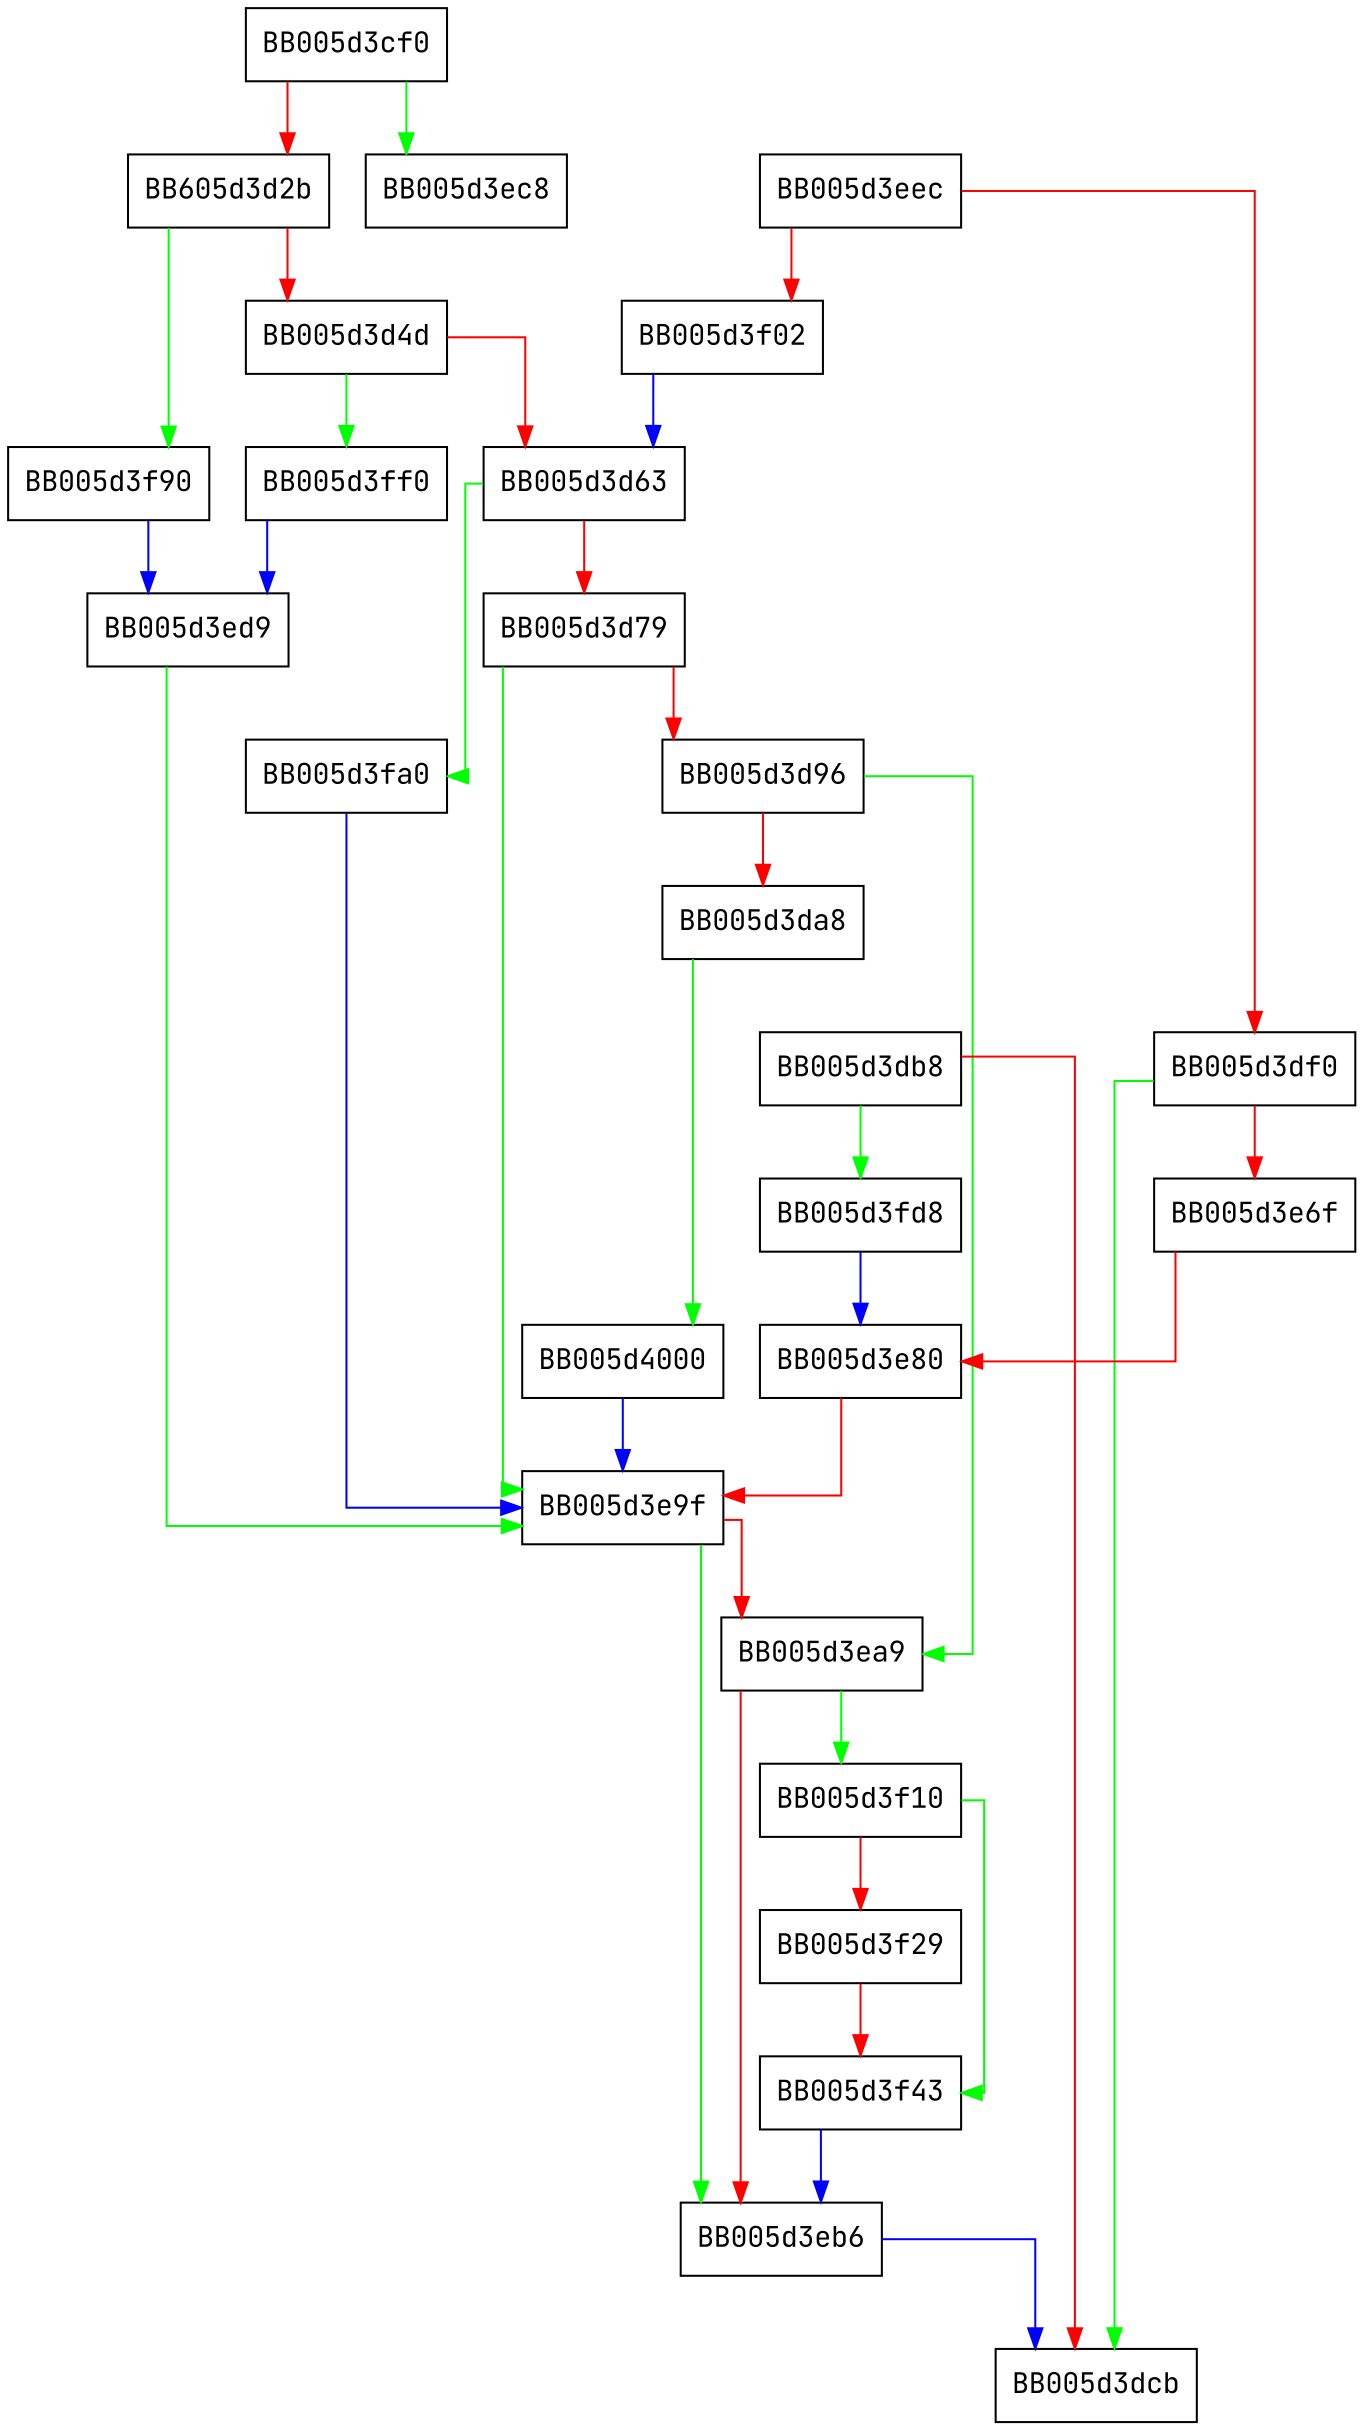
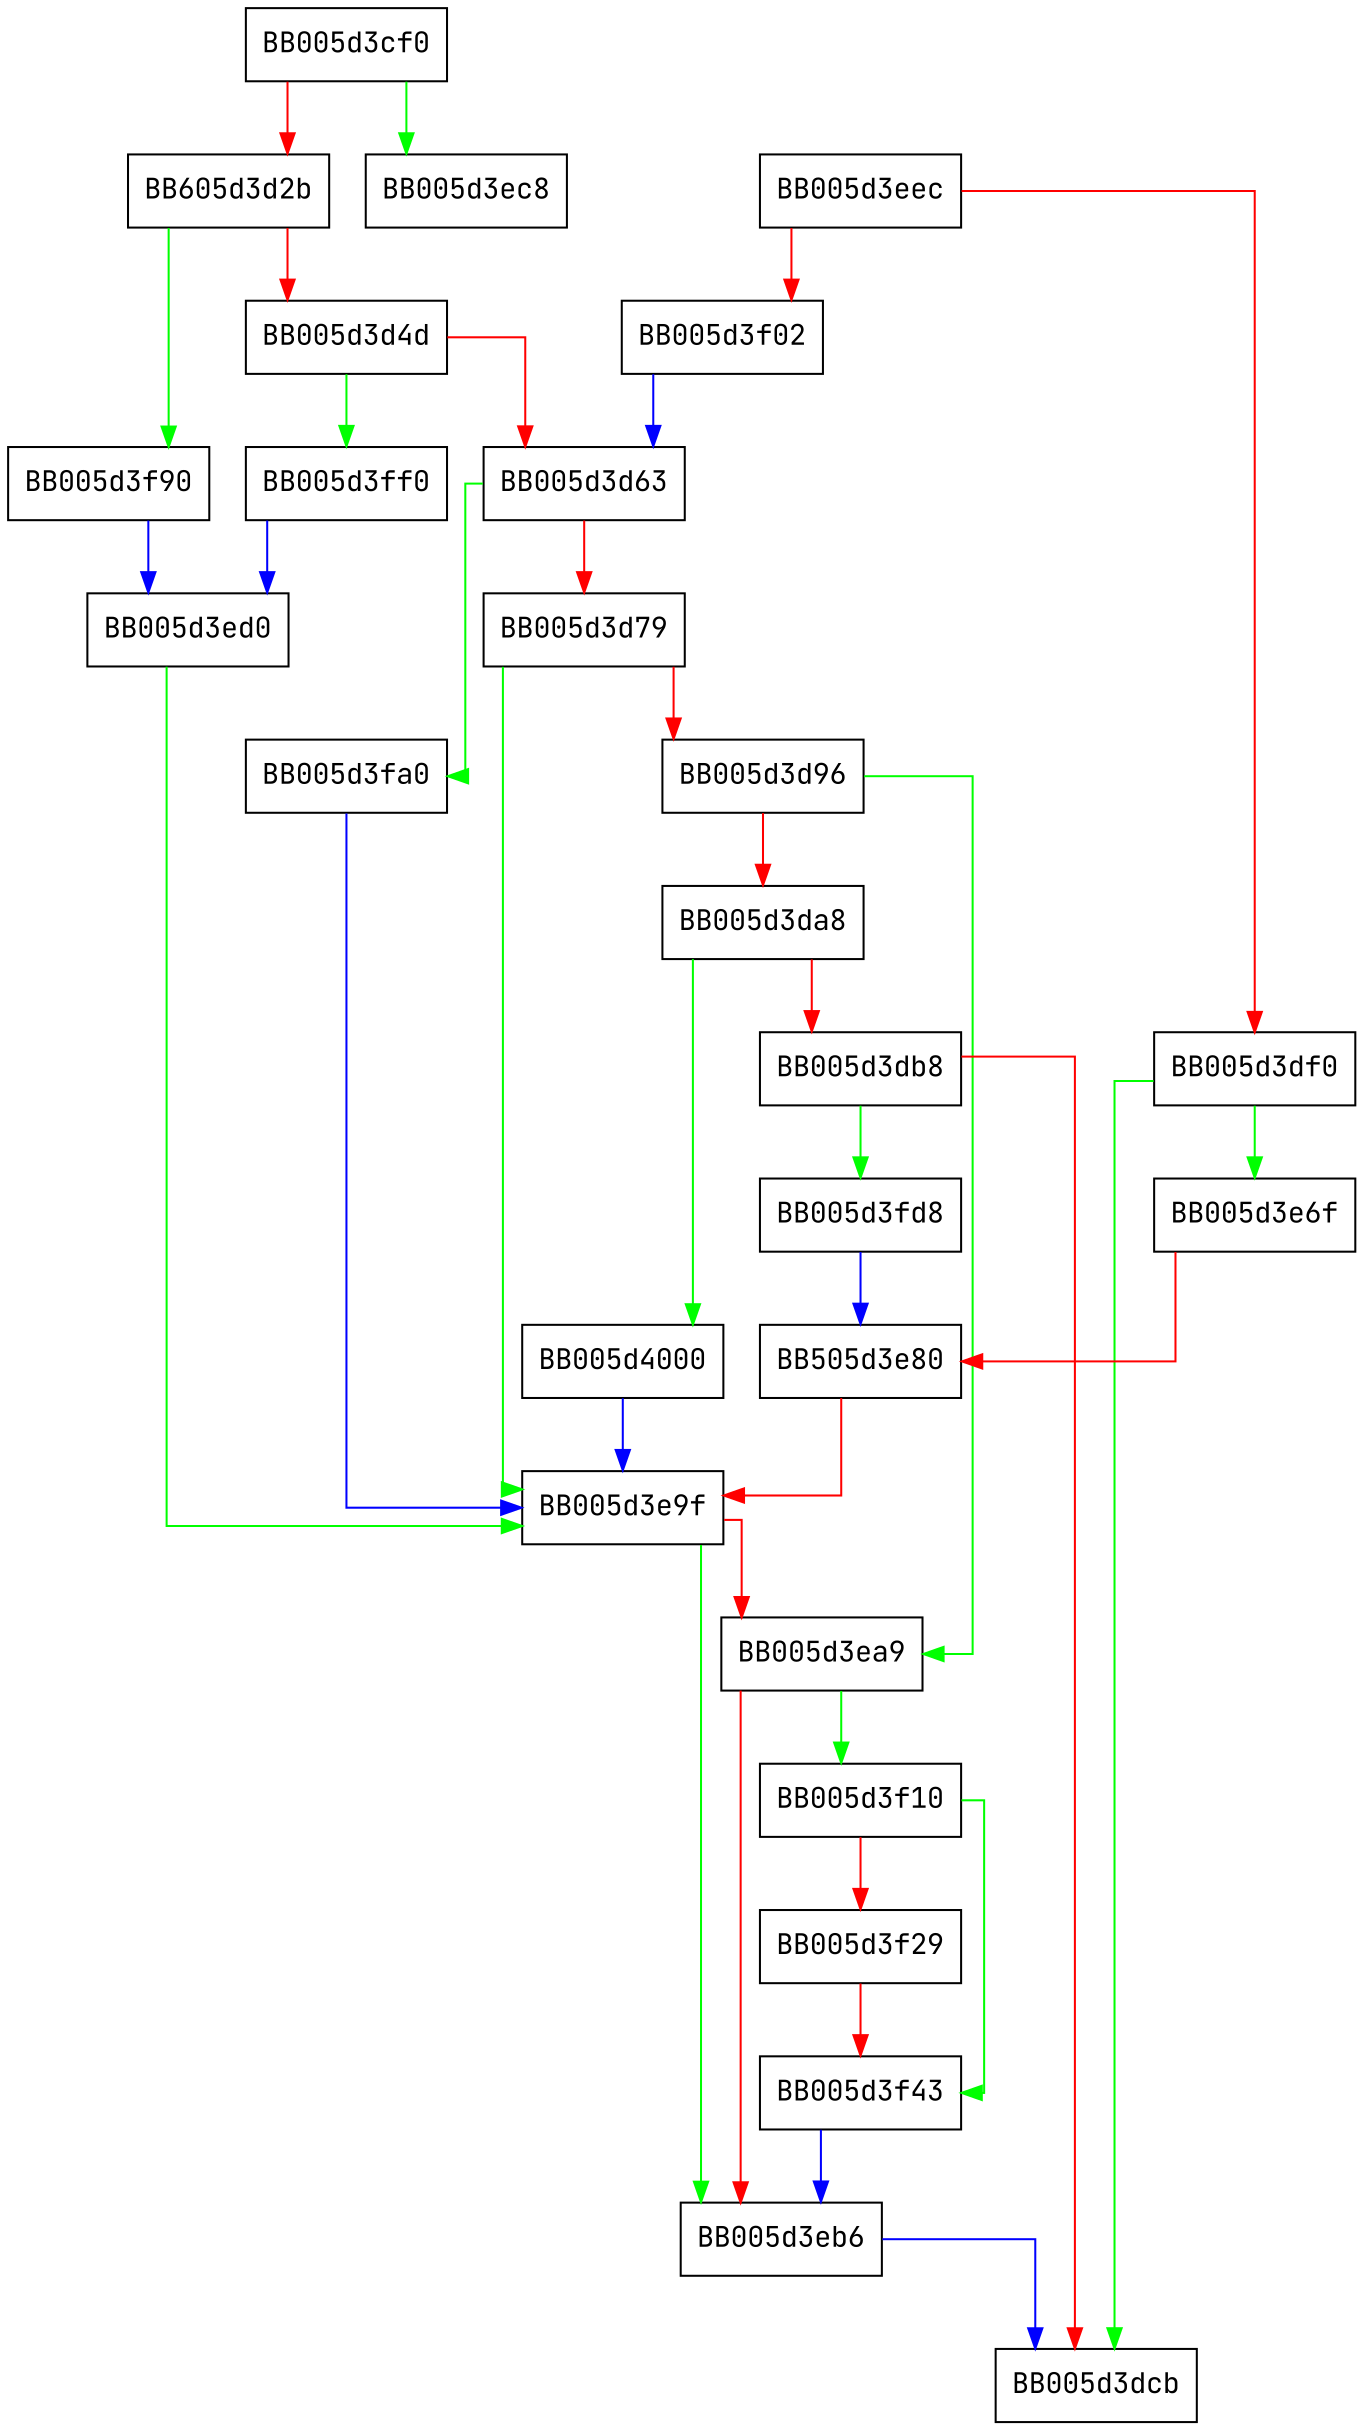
node "BB005d3ed9": label "BB005d3ed9" -> "BB005d3ed0"
edge "BB005d3da8" -> "BB005d3db8": added
edge "BB005d3df0" -> "BB005d3e6f": color red -> green
node "BB005d3e80": label "BB005d3e80" -> "BB505d3e80"
